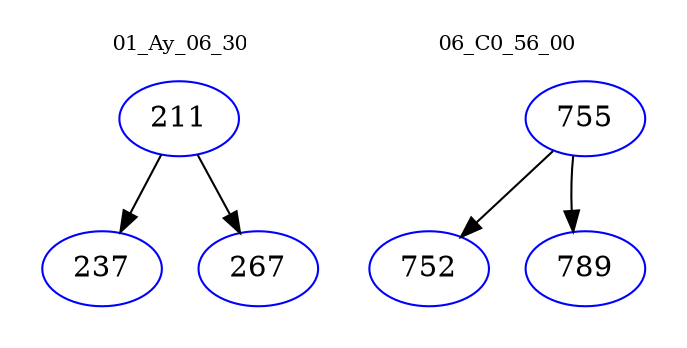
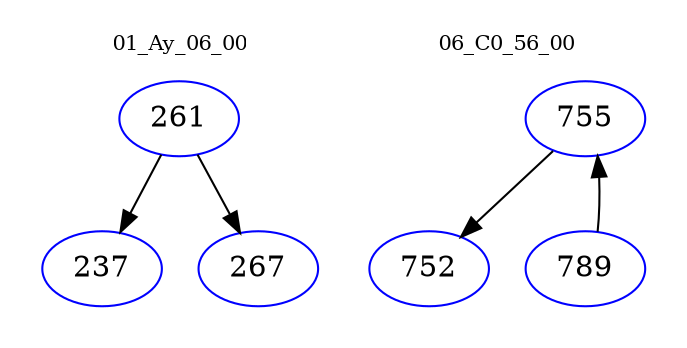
cluster "01_Ay_06_30": label "01_Ay_06_30" -> "01_Ay_06_00"
node "211": label "211" -> "261"
edge "755" -> "789": reversed
